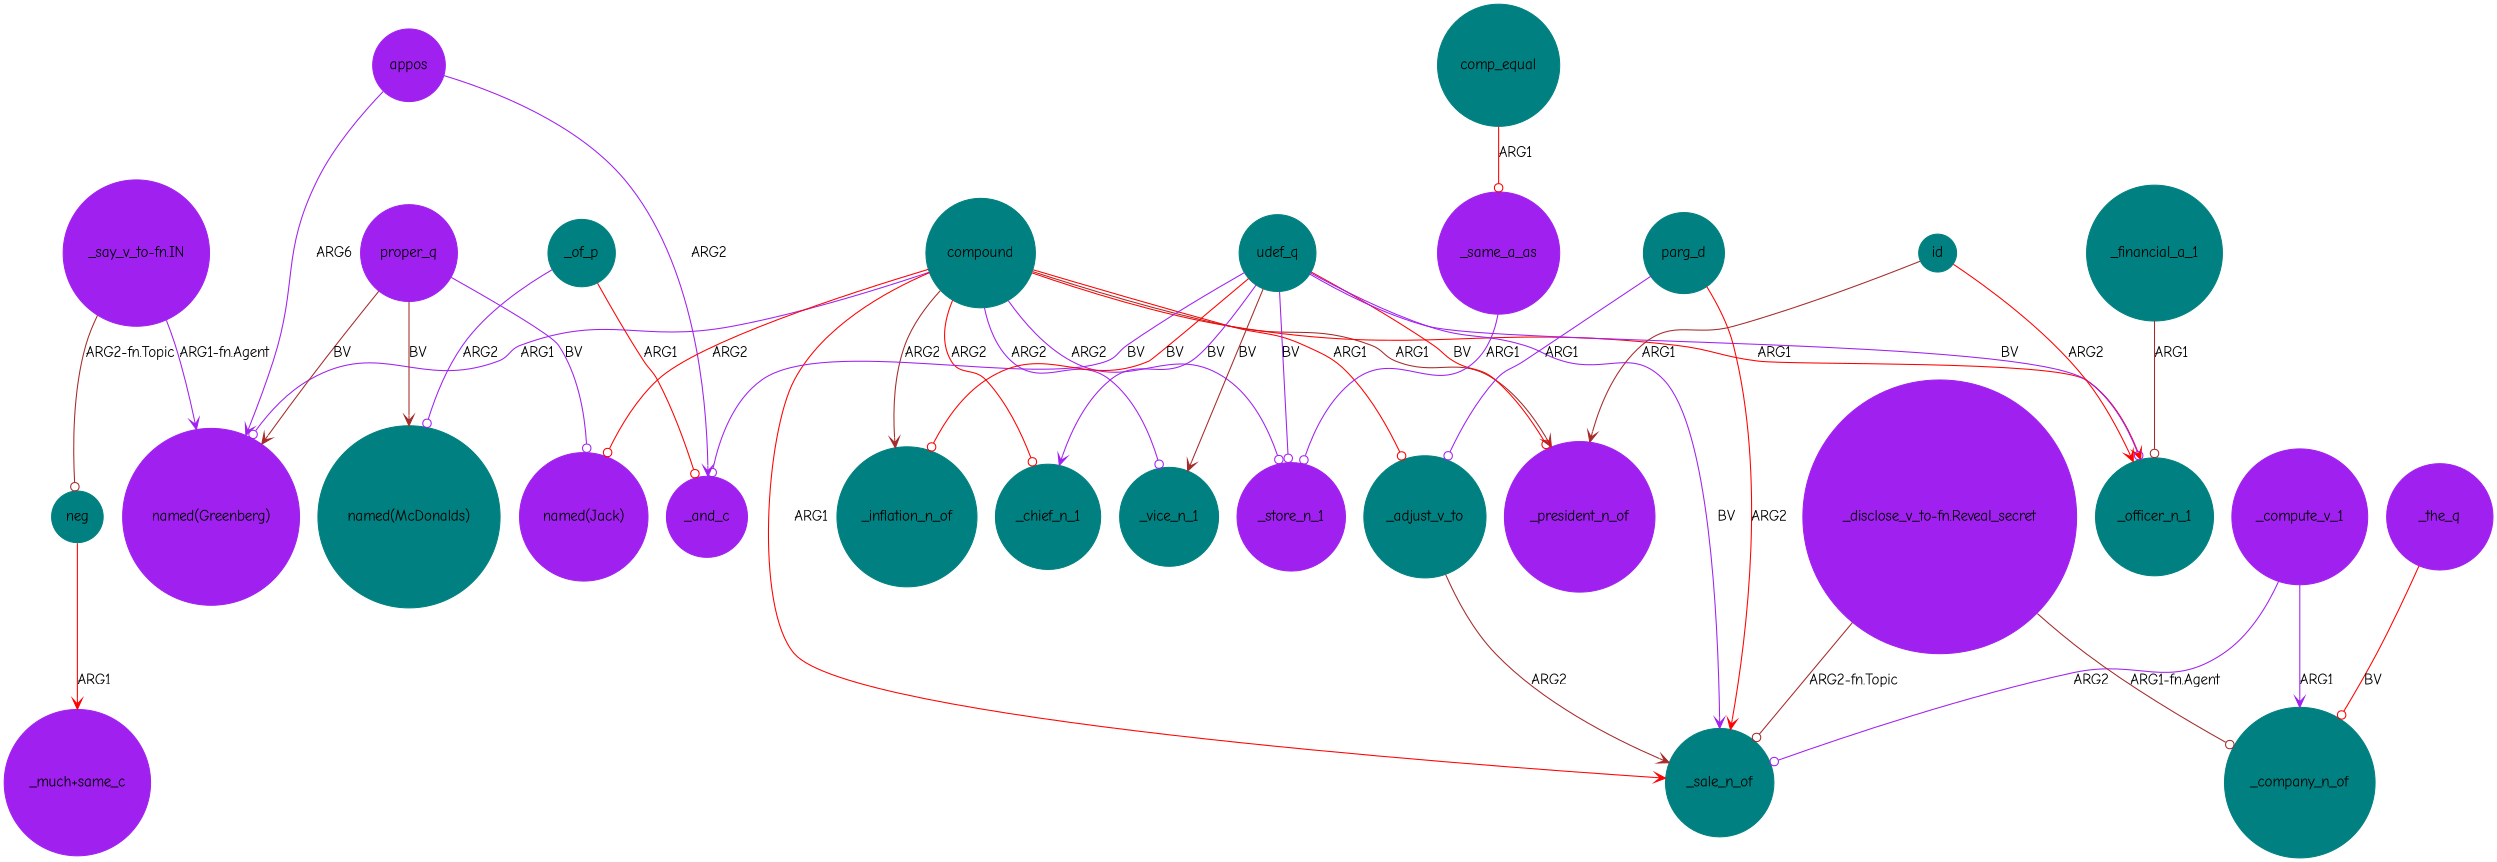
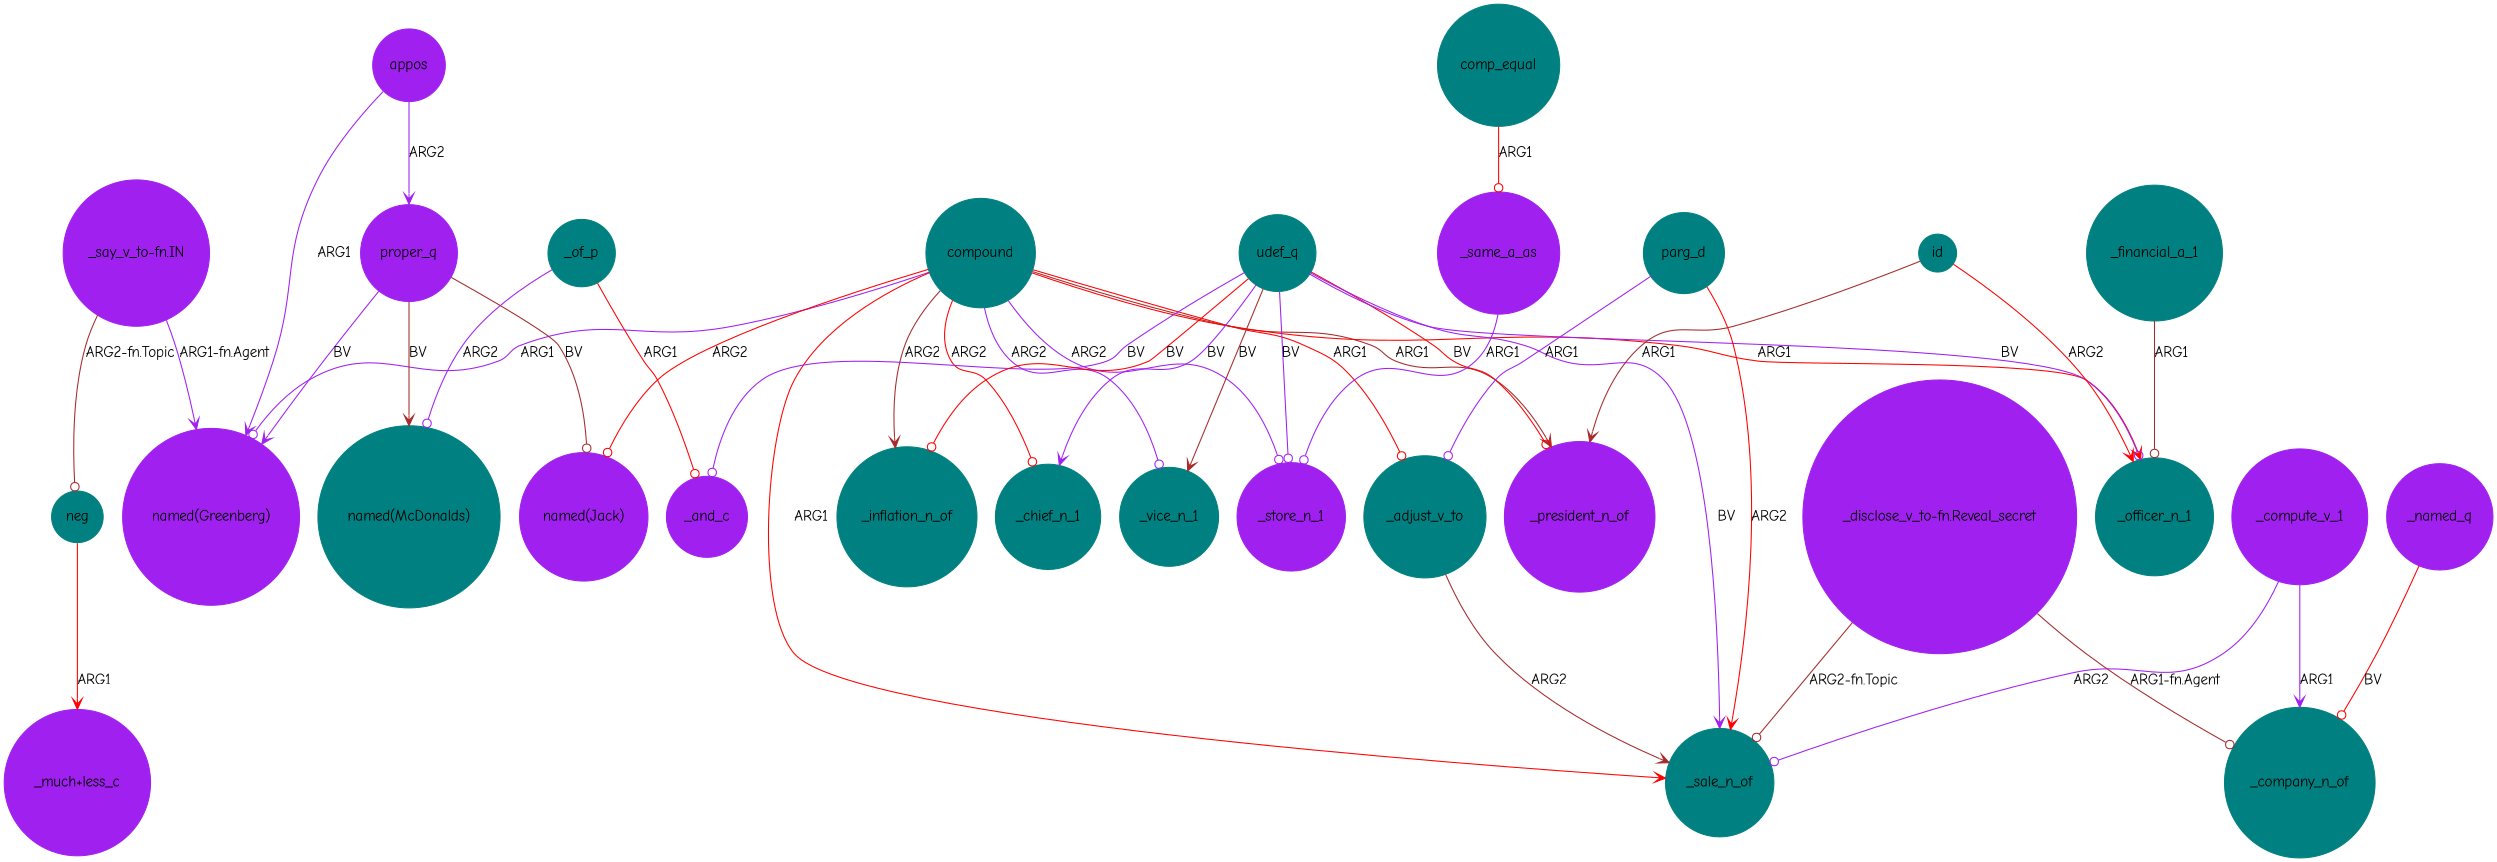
edge "appos" -> "_and_c": now "appos" -> "proper_q"
edge "appos" -> "named(Greenberg)": label "ARG6" -> "ARG1"
edge "proper_q" -> "named(Jack)": color purple -> brown
edge "proper_q" -> "named(Greenberg)": color brown -> purple
node "_the_q": label "_the_q" -> "_named_q"
node "_much+same_c": label "_much+same_c" -> "_much+less_c"
